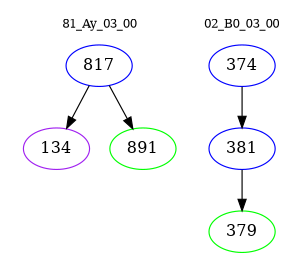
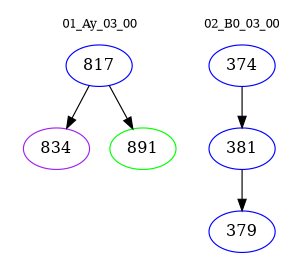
cluster "81_Ay_03_00": label "81_Ay_03_00" -> "01_Ay_03_00"
node "134": label "134" -> "834"
node "379": color green -> blue
